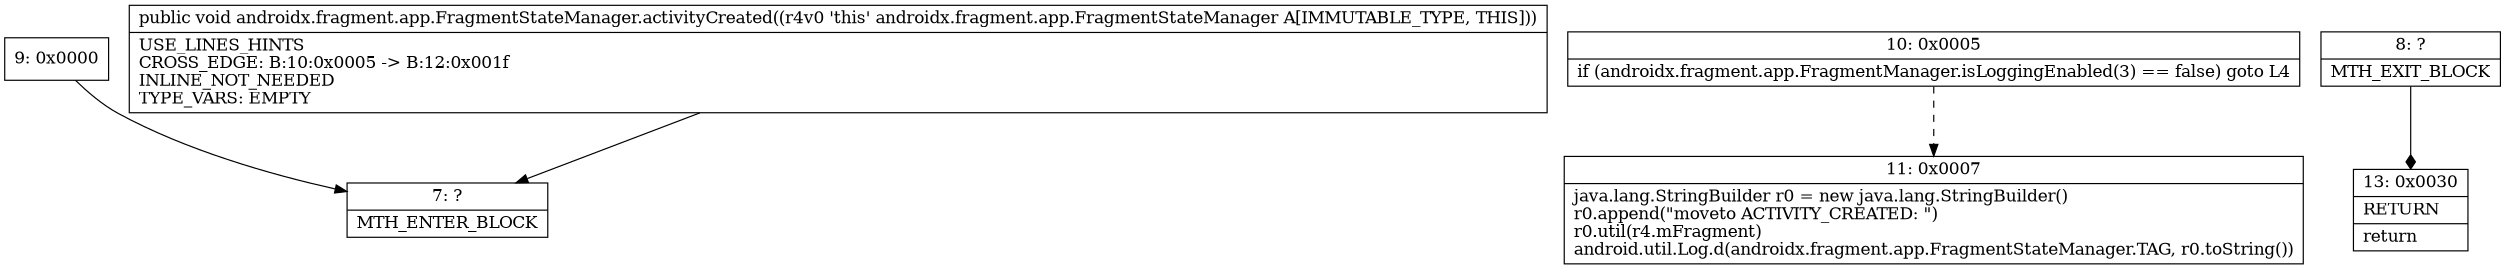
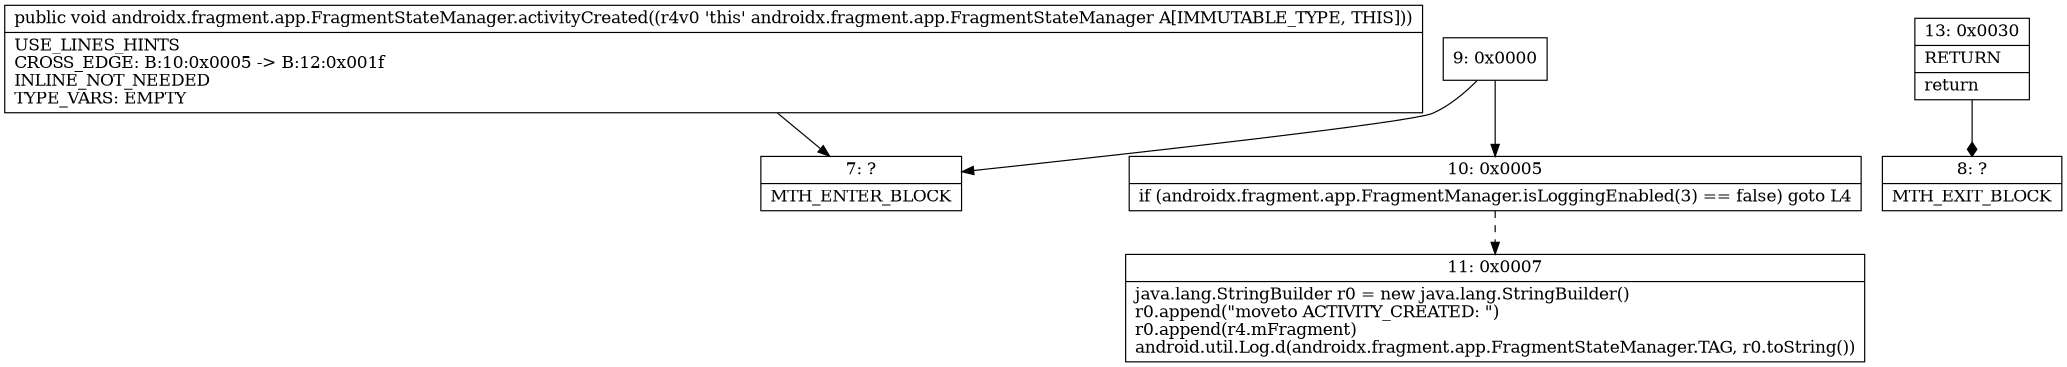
edge "9: 0x0000" -> "10: 0x0005": added
edge "8: ?" -> "13: 0x0030": reversed
node "11: 0x0007": text "r0.util(r4.mFragment)" -> "r0.append(r4.mFragment)"
